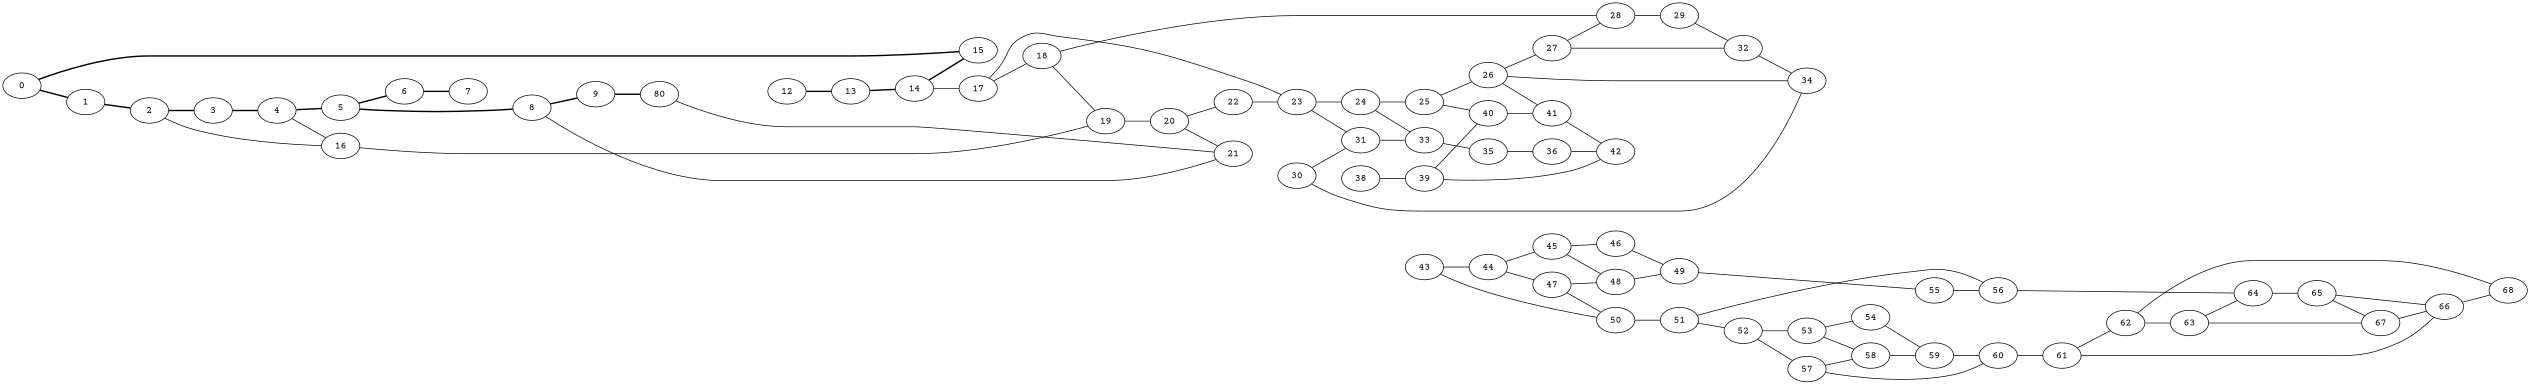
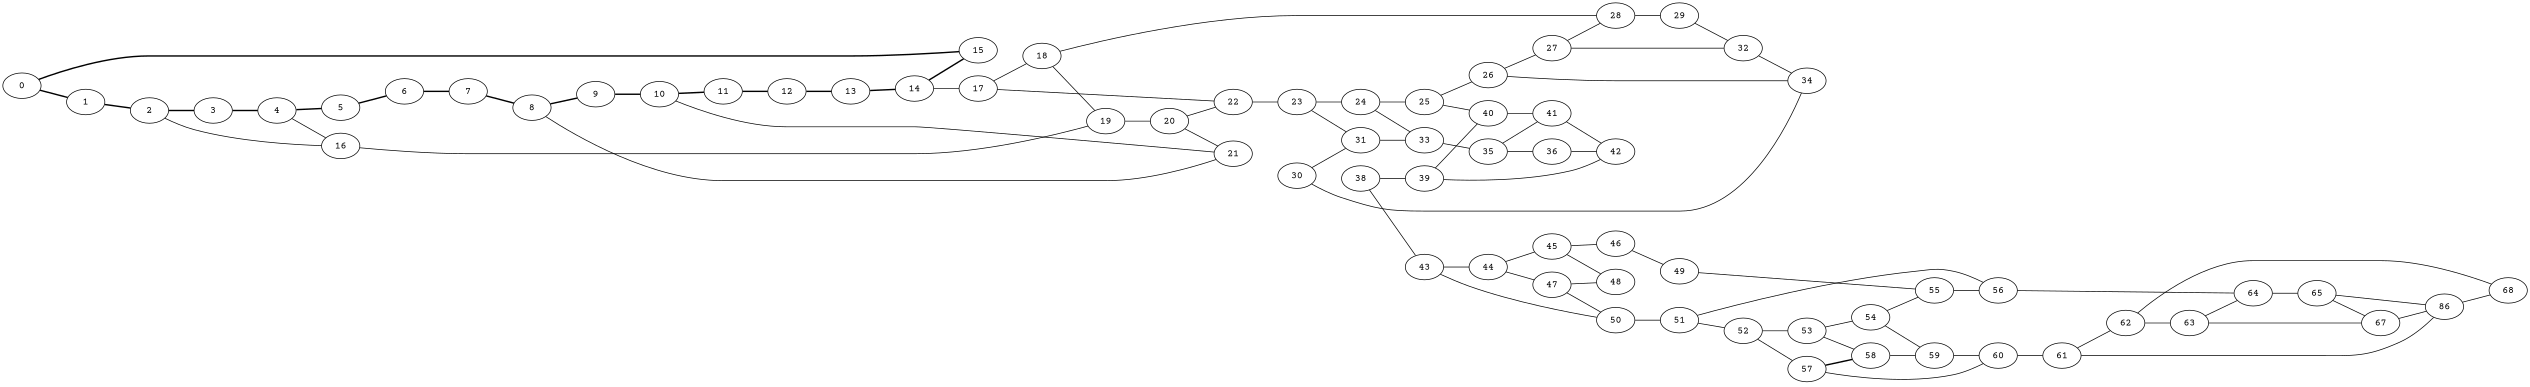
edge "17" -- "23": now "17" -- "22"
node "11": added
node "80": label "80" -> "10"
edge "26" -- "41": now "35" -- "41"
edge "5" -- "8": now "7" -- "8"
edge "38" -- "43": added
edge "49" -- "48": removed
edge "55" -- "54": added
node "66": label "66" -> "86"
edge "58" -- "57": style solid -> bold
